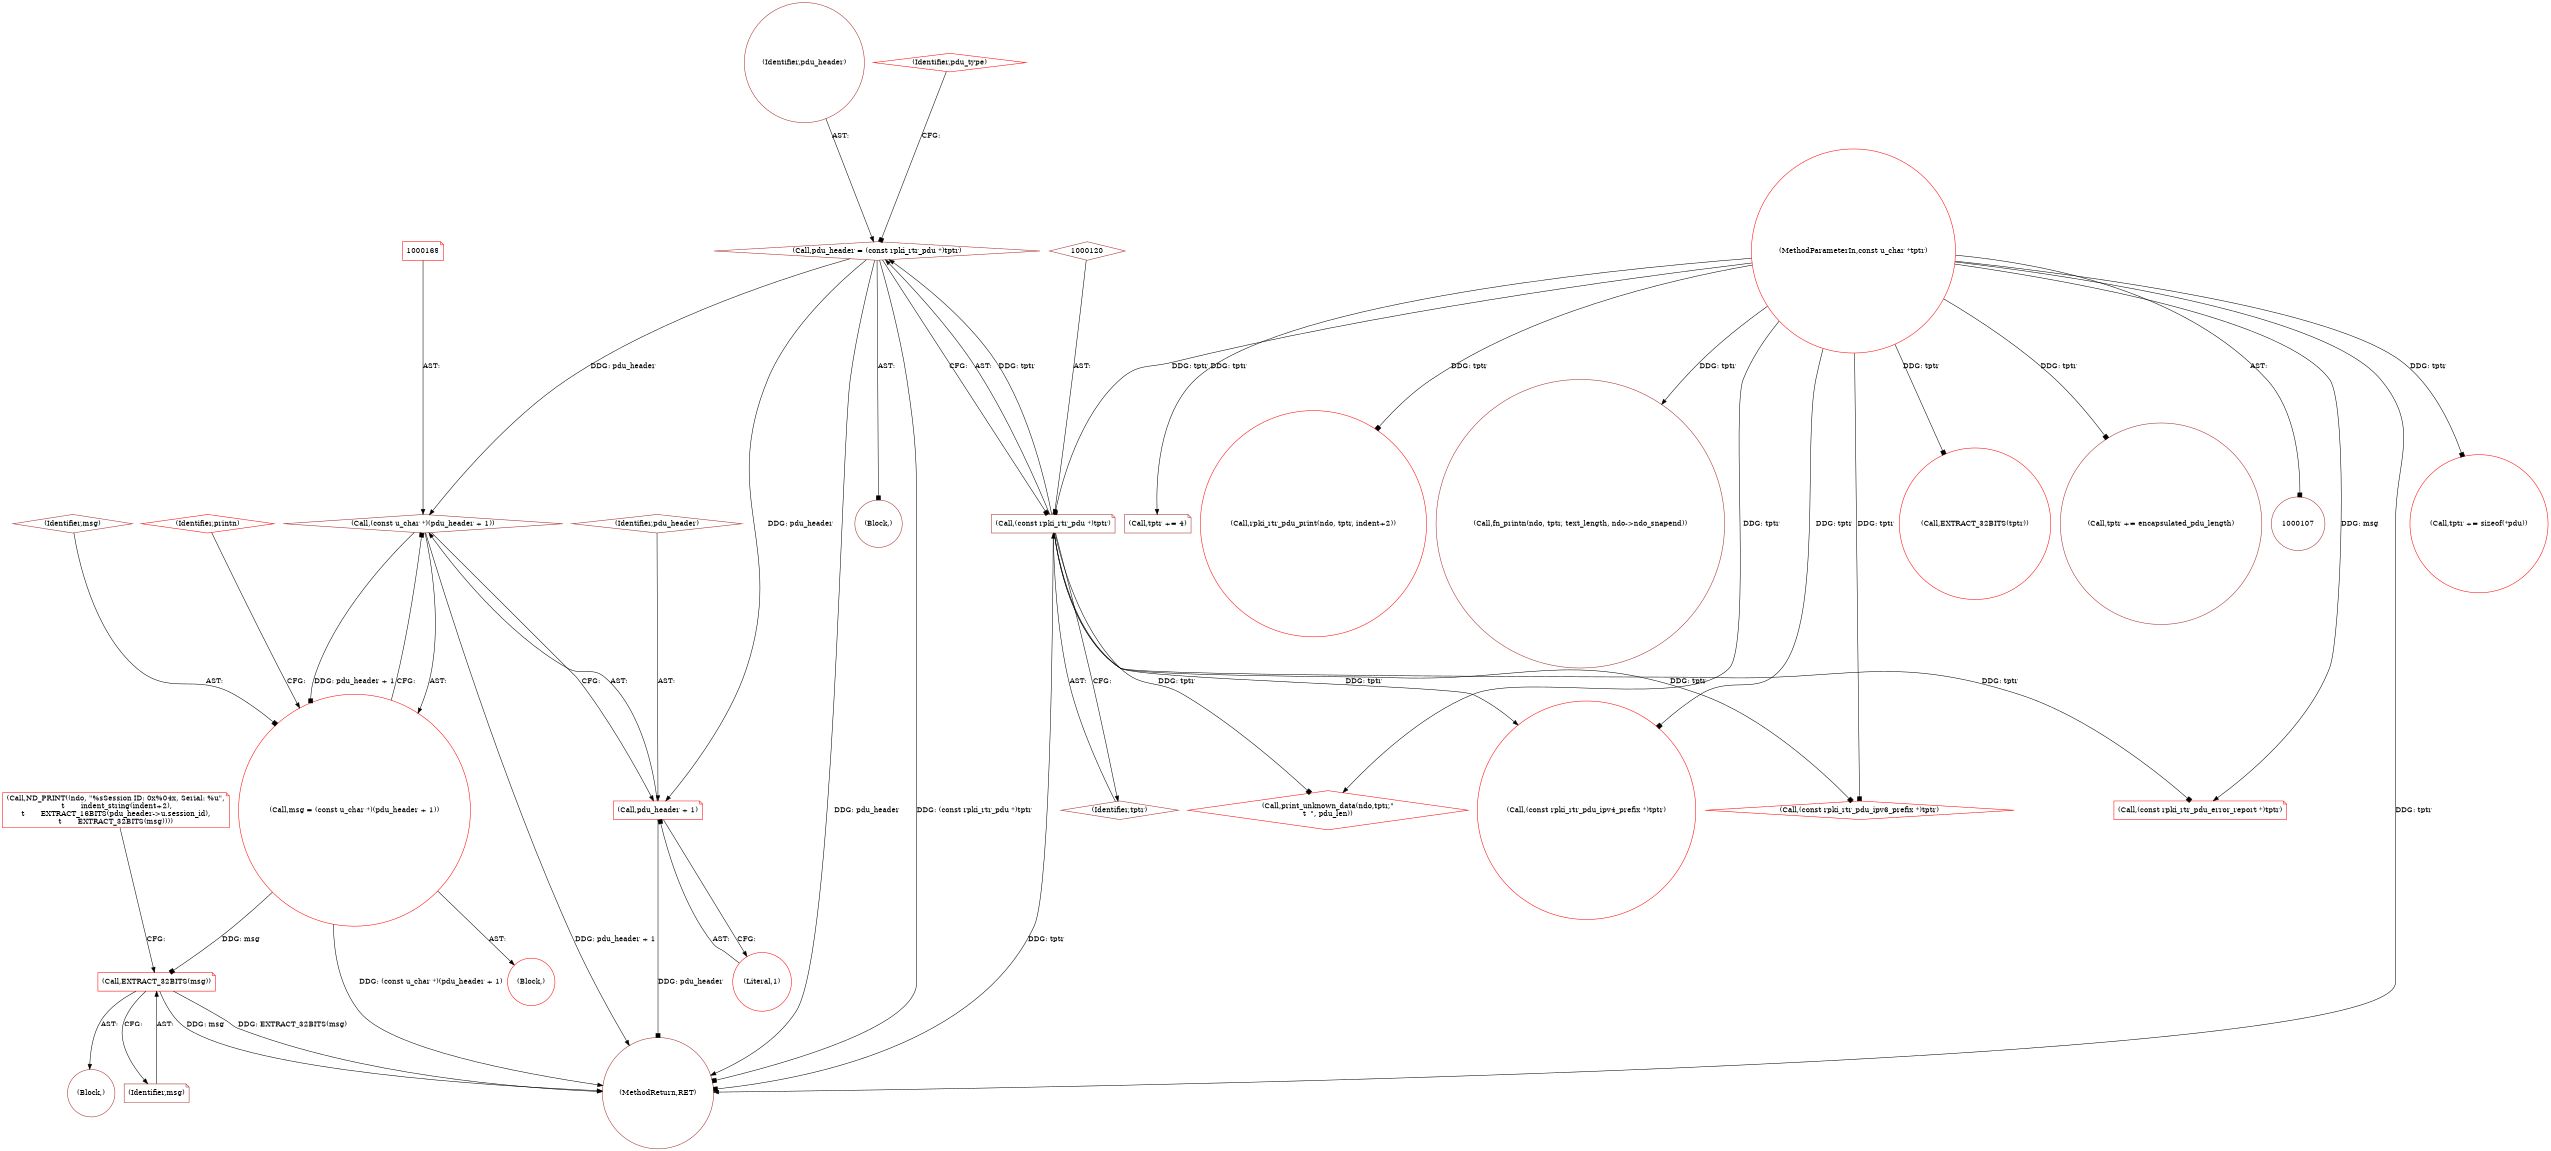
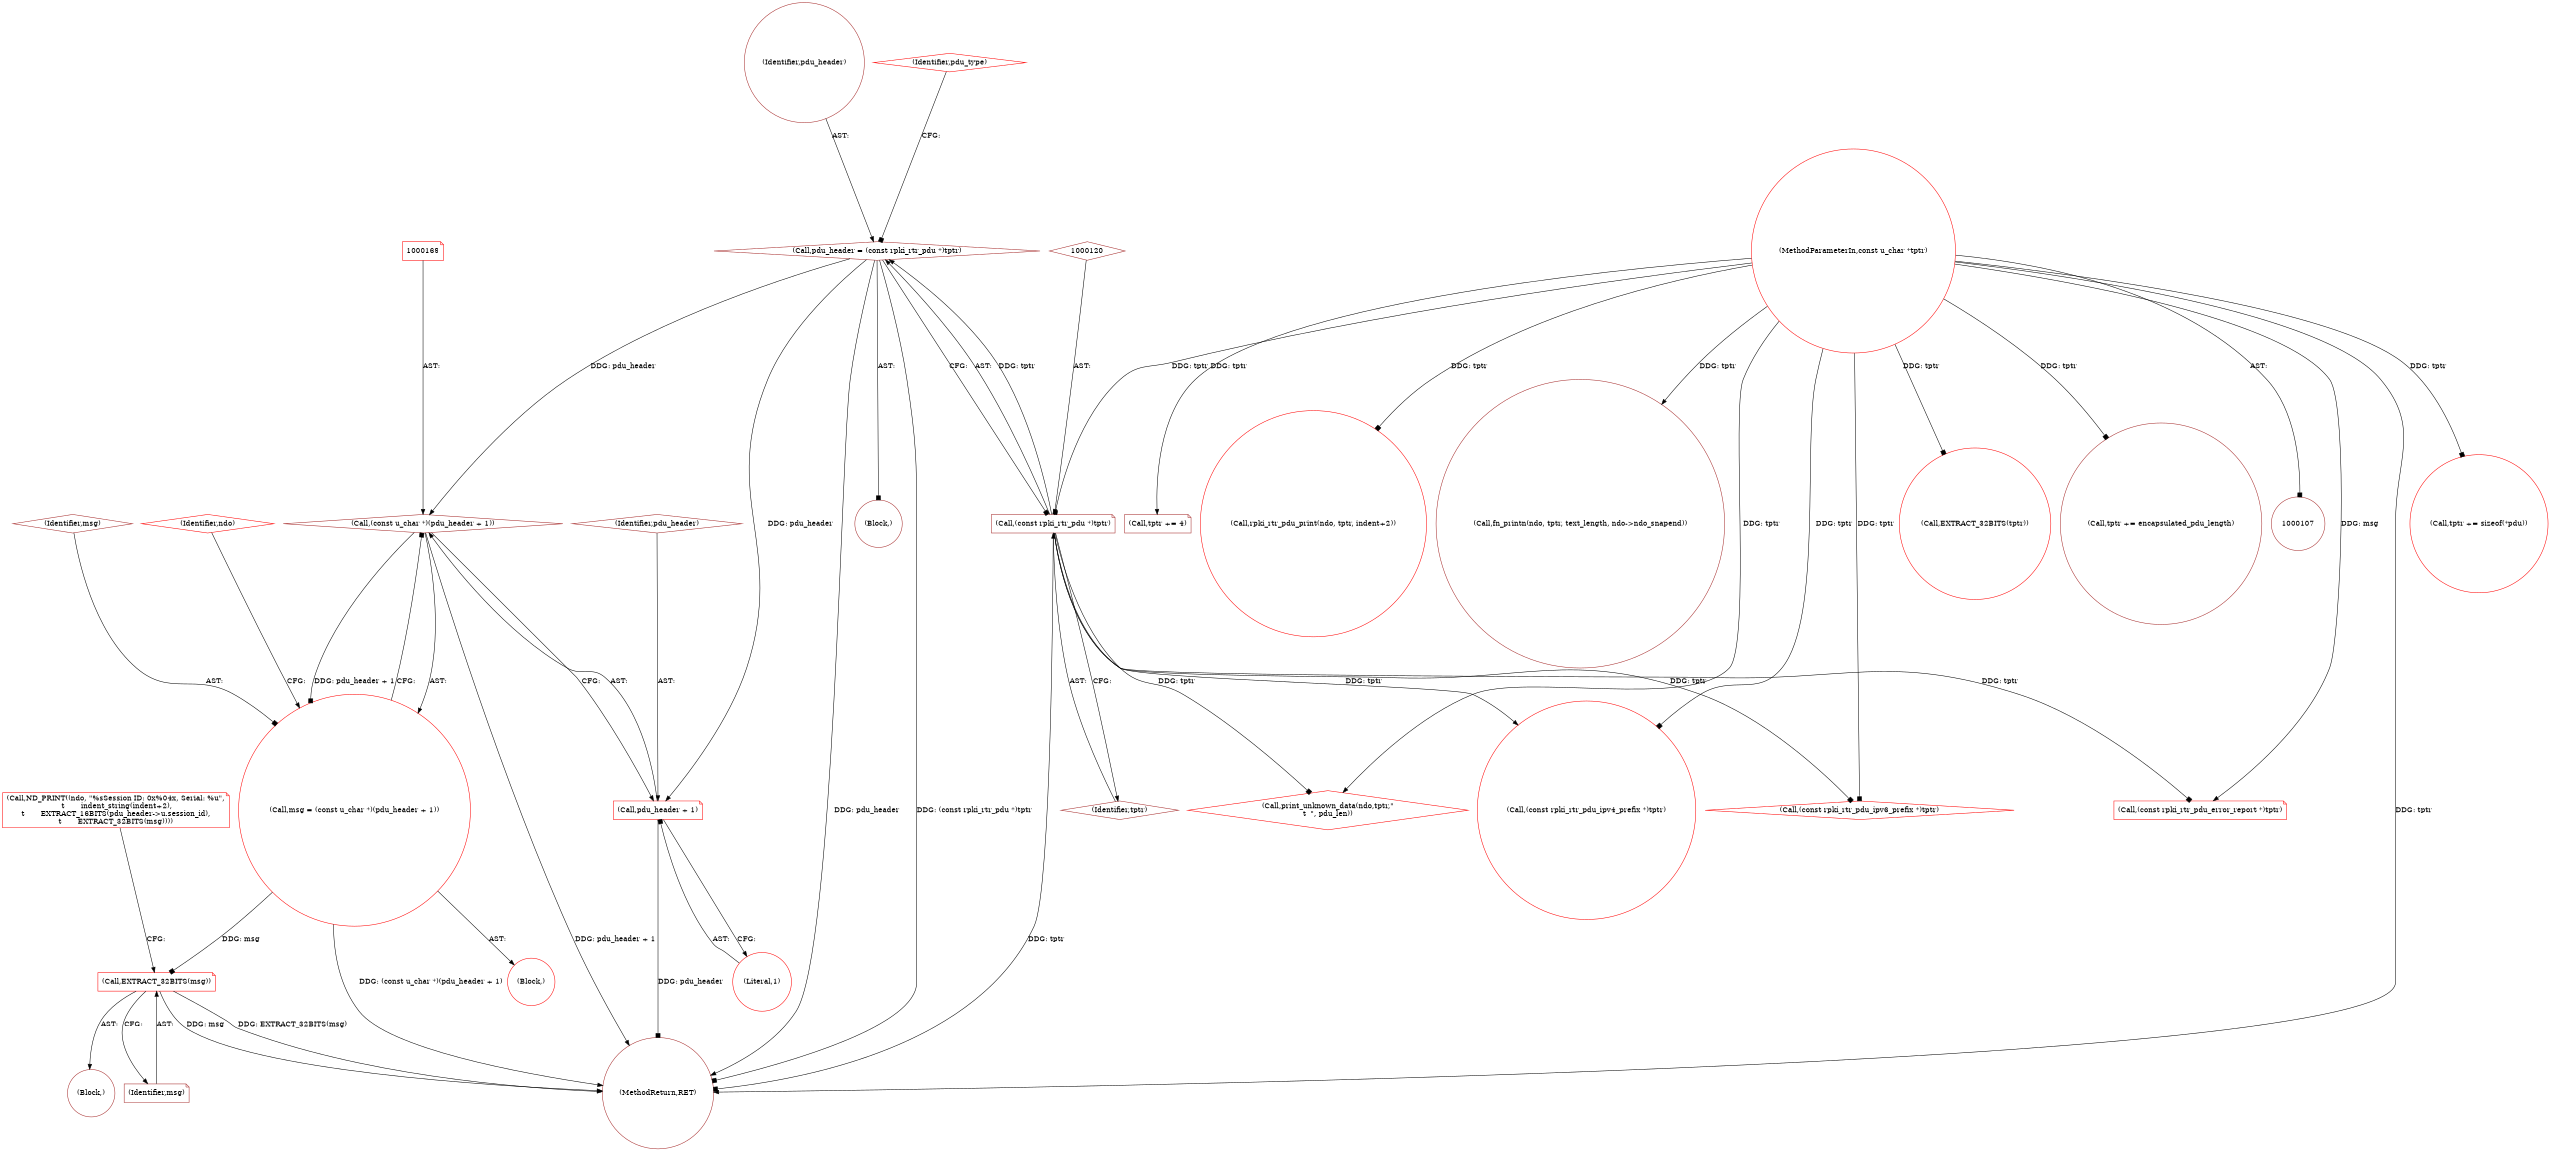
node "(Identifier,printn)": label "(Identifier,printn)" -> "(Identifier,ndo)"
